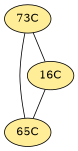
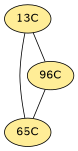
node "73C": label "73C" -> "13C"
node "16C": label "16C" -> "96C"
